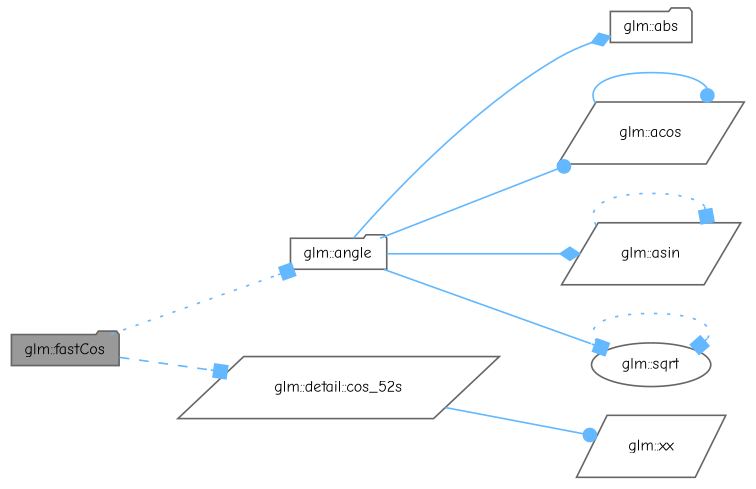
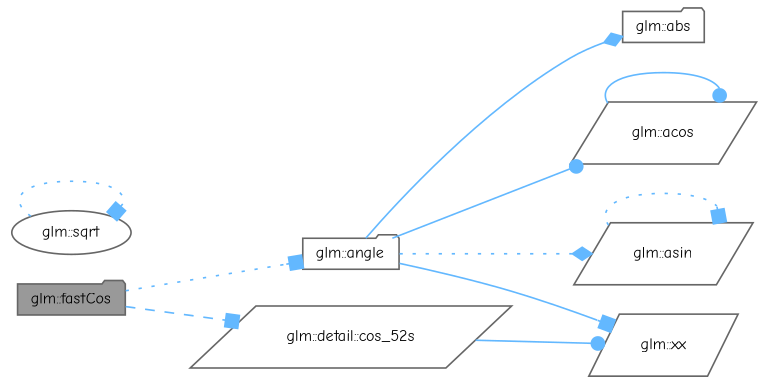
edge "glm::angle" -> "glm::asin": style solid -> dotted
edge "glm::angle" -> "glm::sqrt": now "glm::angle" -> "glm::xx"
